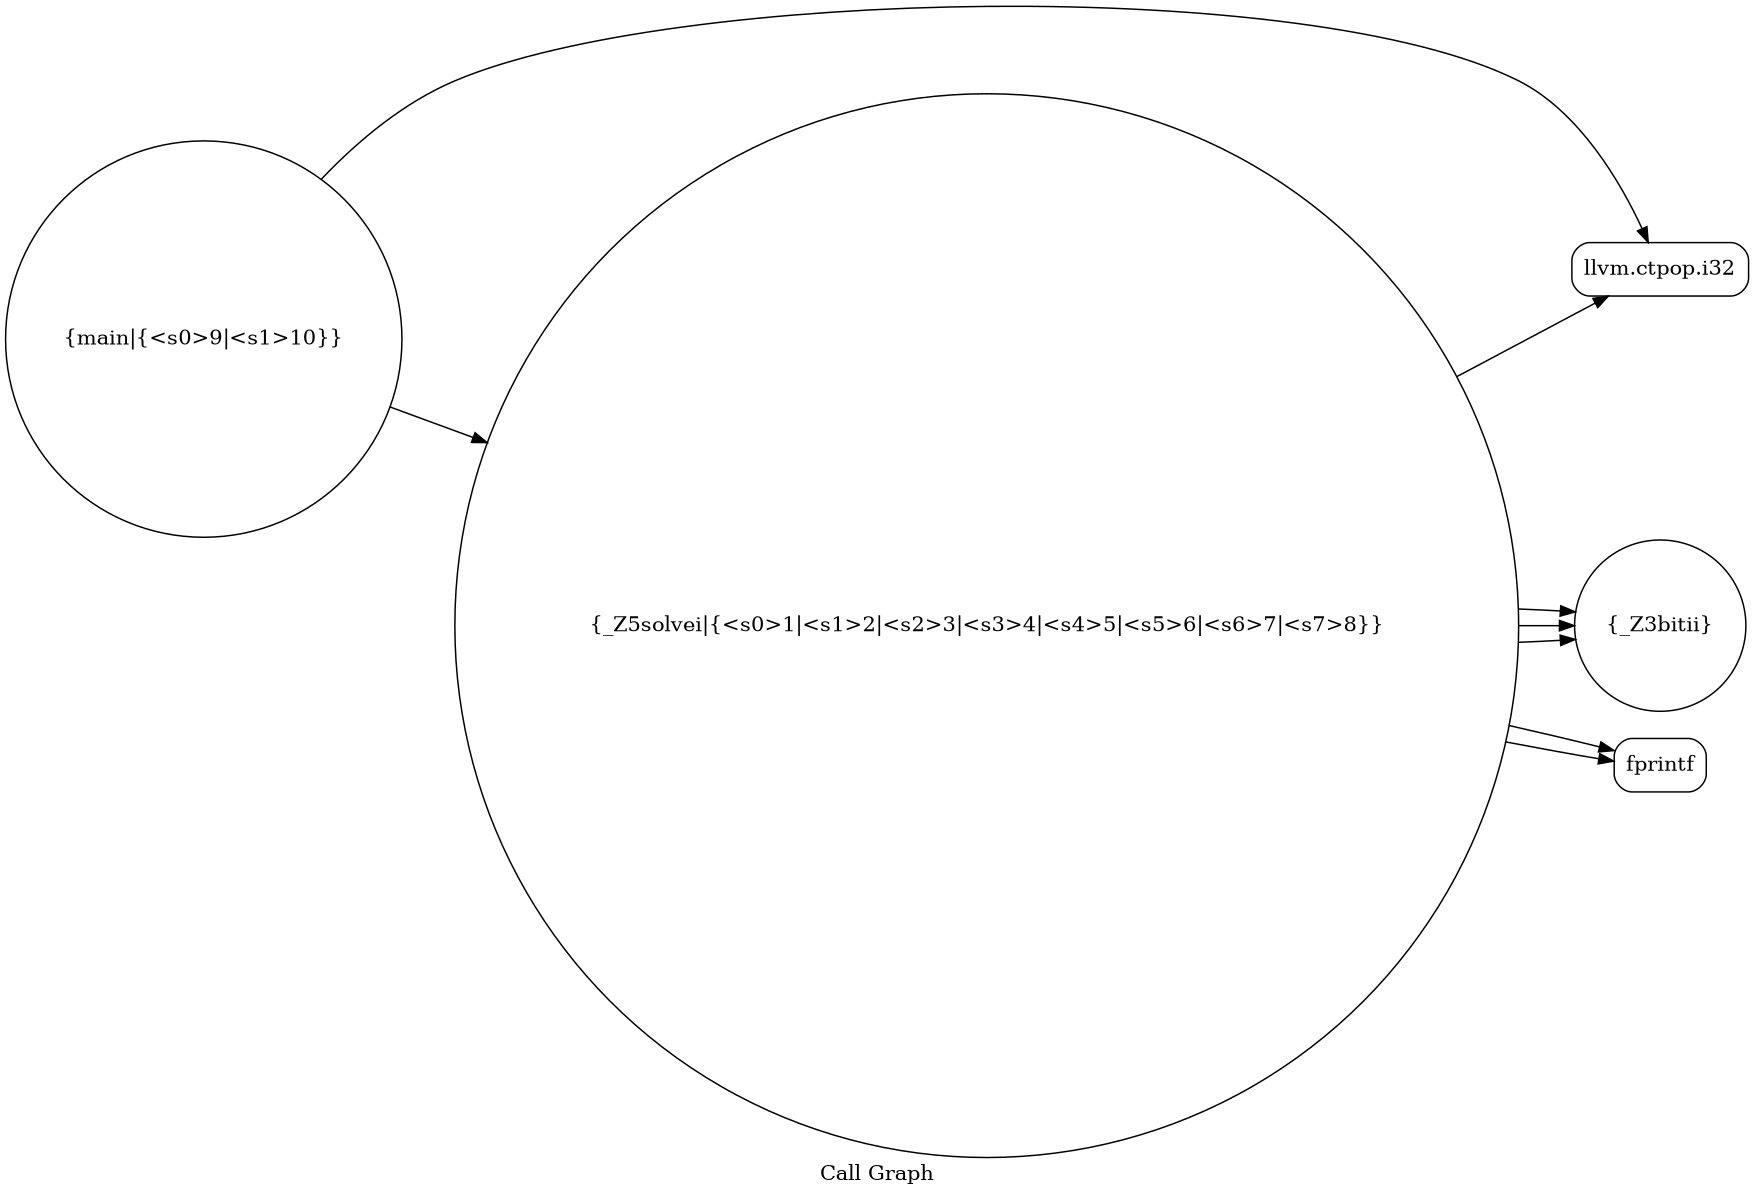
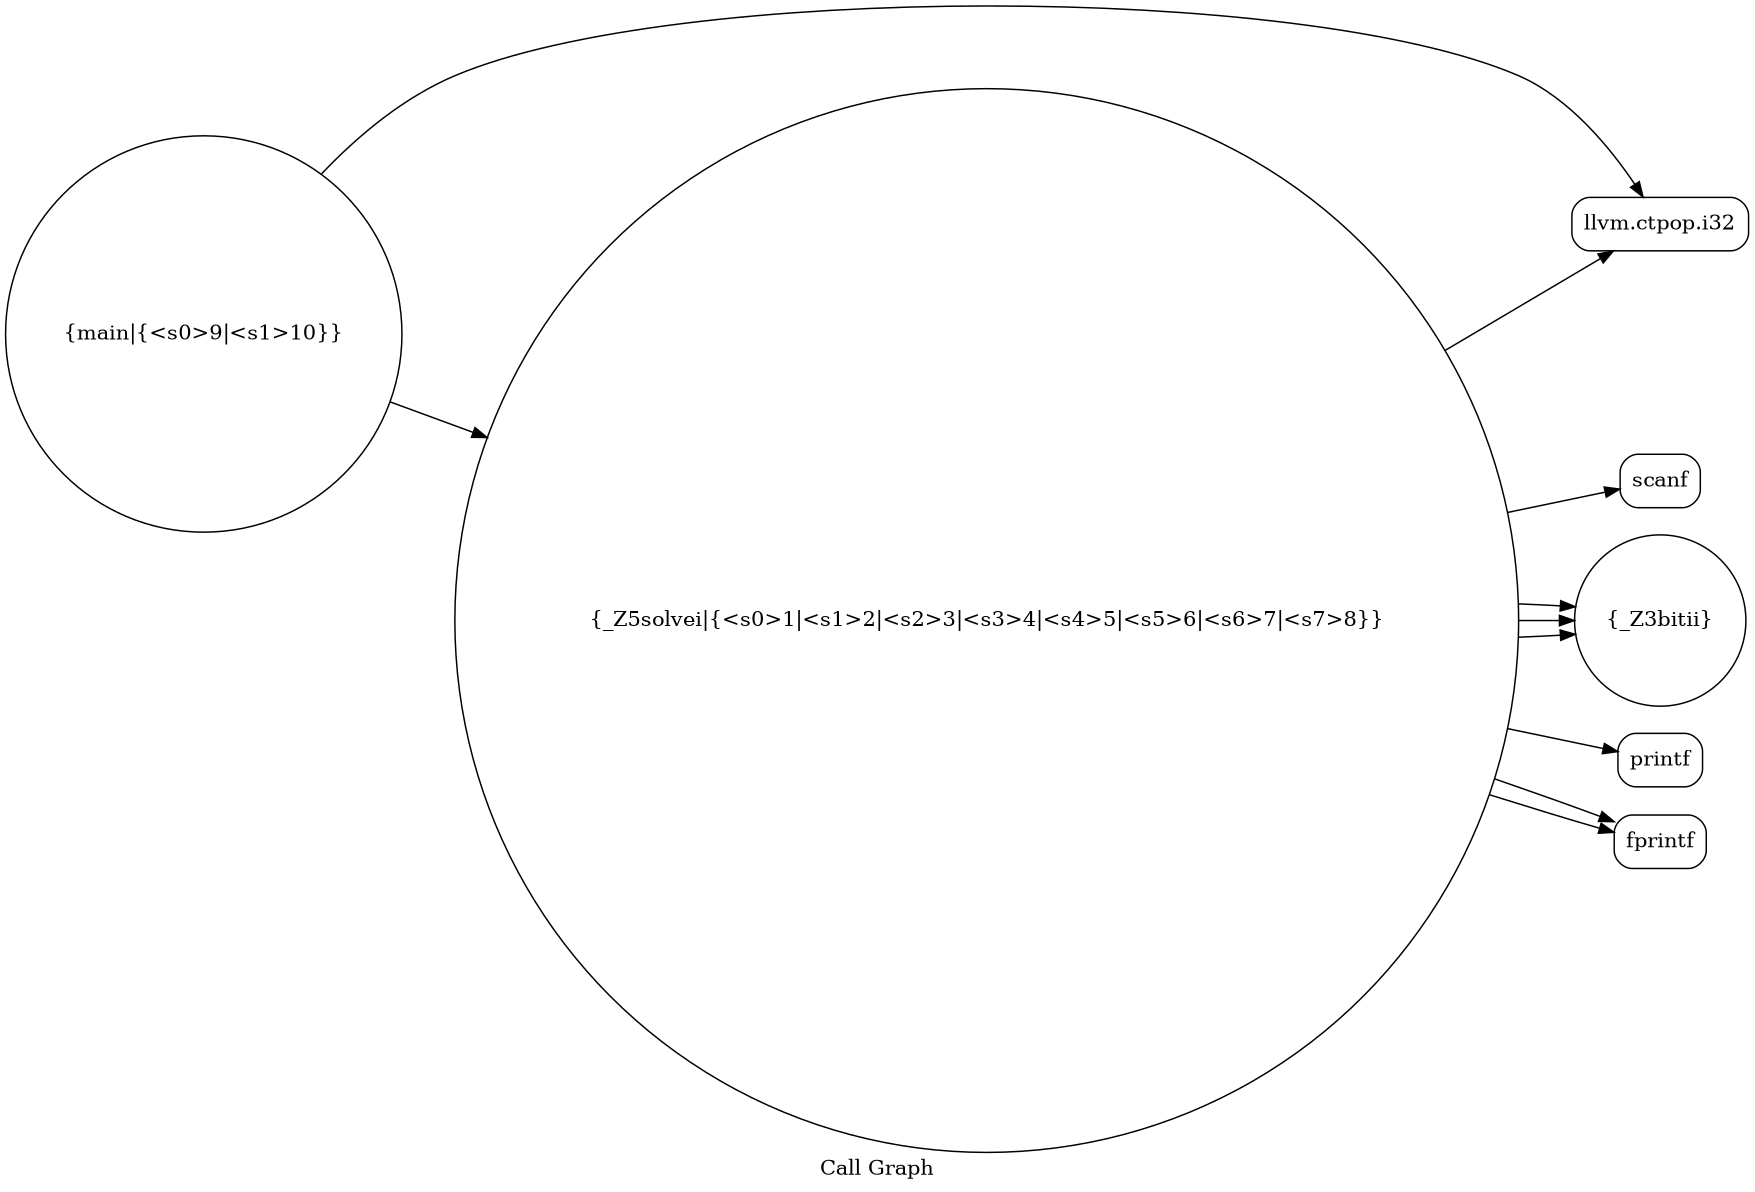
node "scanf": added
node "printf": added
